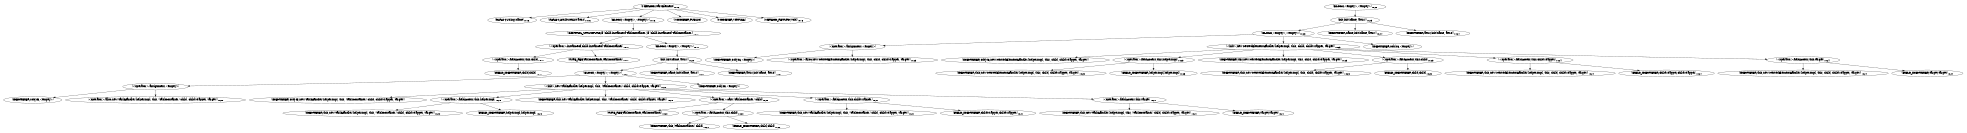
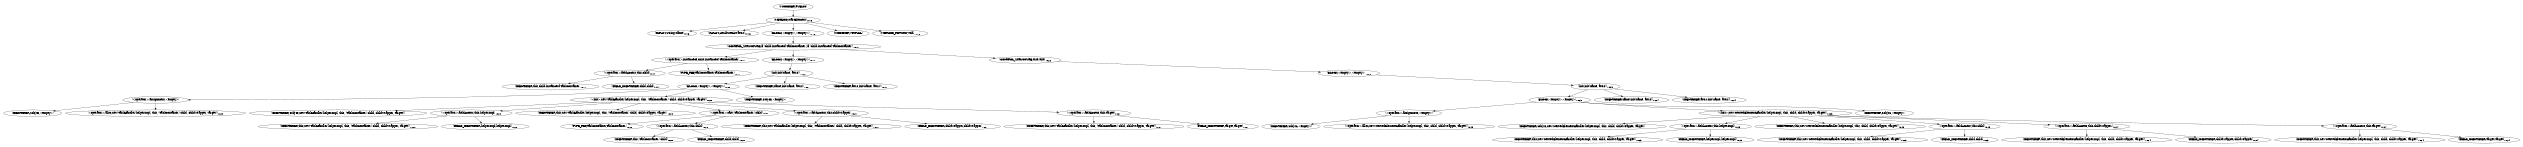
edge "(METHOD,startElement)" -> "(MODIFIER,PUBLIC)": reversed
node "(CONTROL_STRUCTURE,else,else)": added
node "(IDENTIFIER,this,child instanceof TaskContainer)": added
node "(<operator>.cast,(TaskContainer) child)": text "1020" -> "1050"
